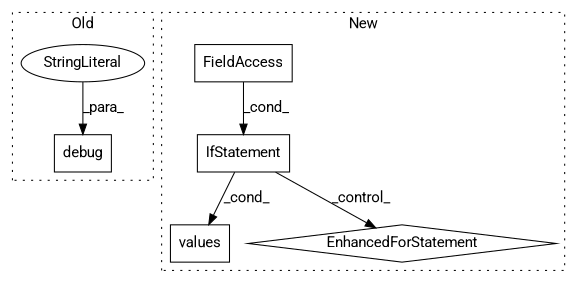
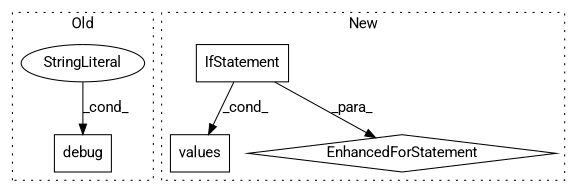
node "FieldAccess": removed
edge "StringLiteral" -> "debug": label "_para_" -> "_cond_"
edge "IfStatement" -> "EnhancedForStatement": label "_control_" -> "_para_"
